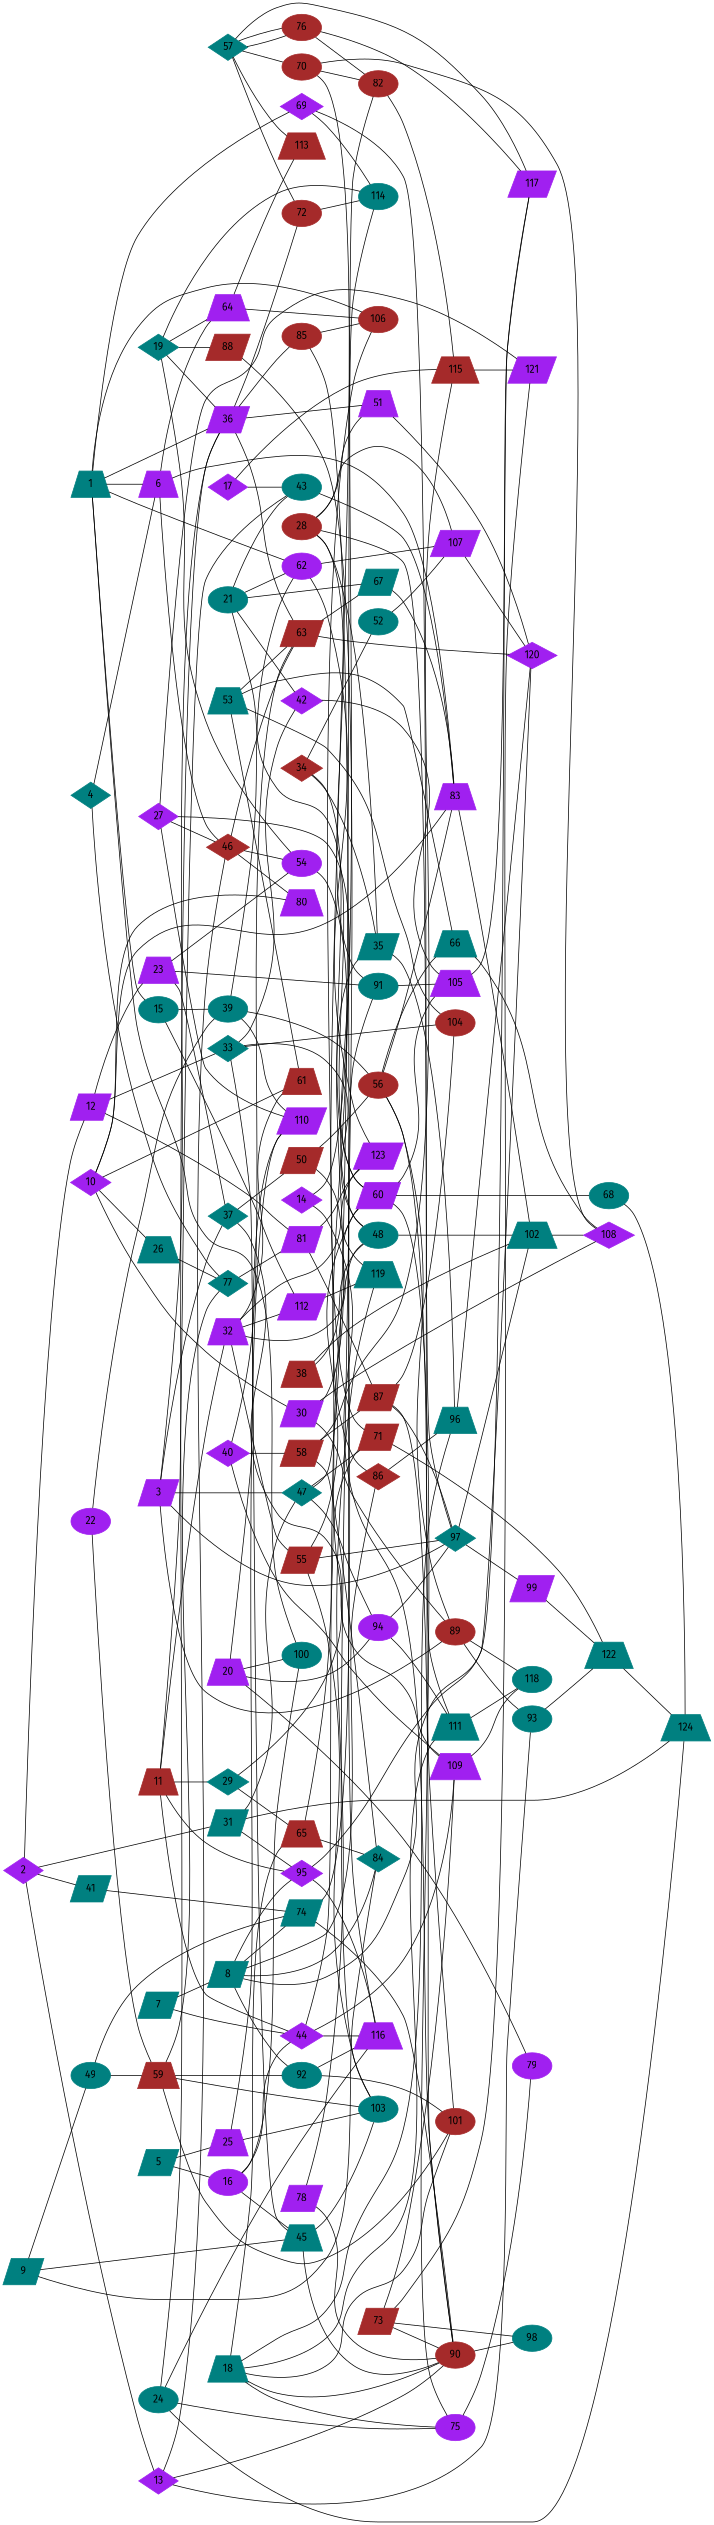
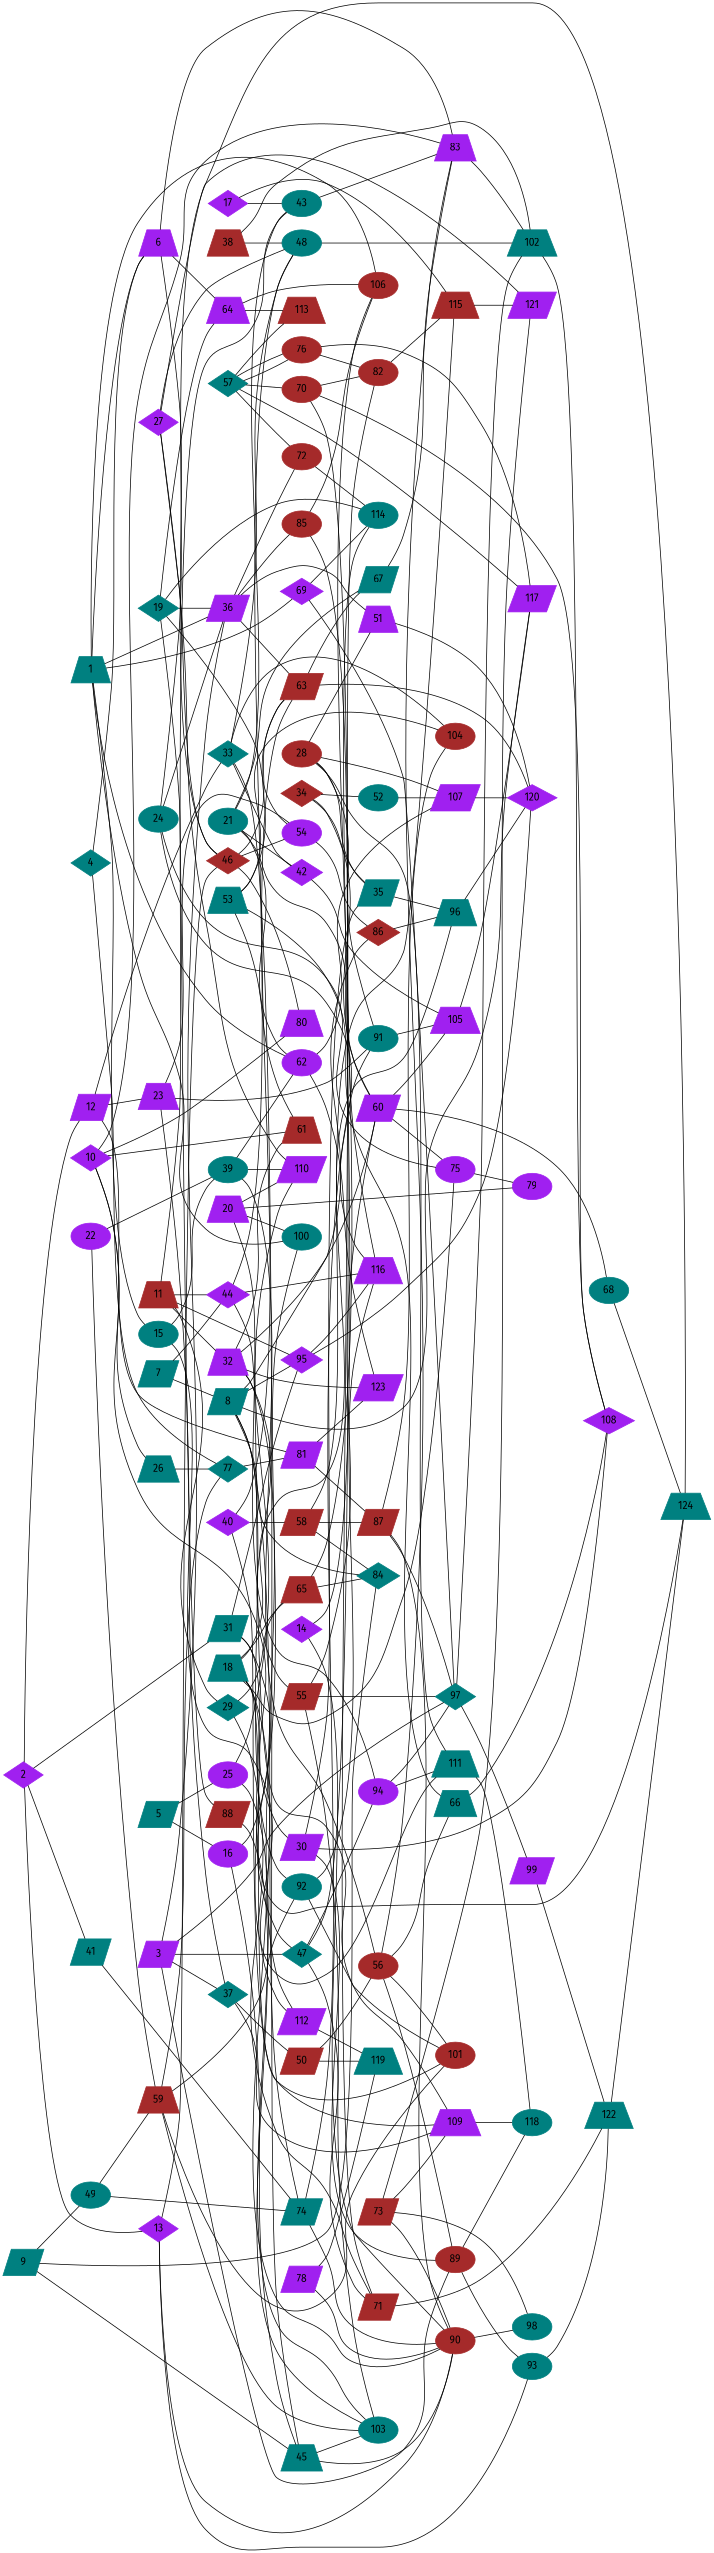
edge "44" -- "16": removed
node "25": shape trapezium -> ellipse
